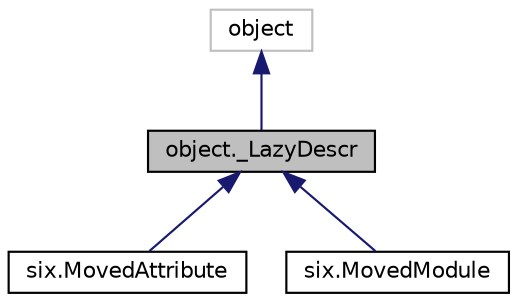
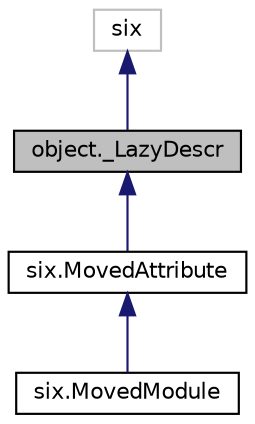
node "object": label "object" -> "six"
edge "six.MovedModule" -> "object._LazyDescr": now "six.MovedModule" -> "six.MovedAttribute"
